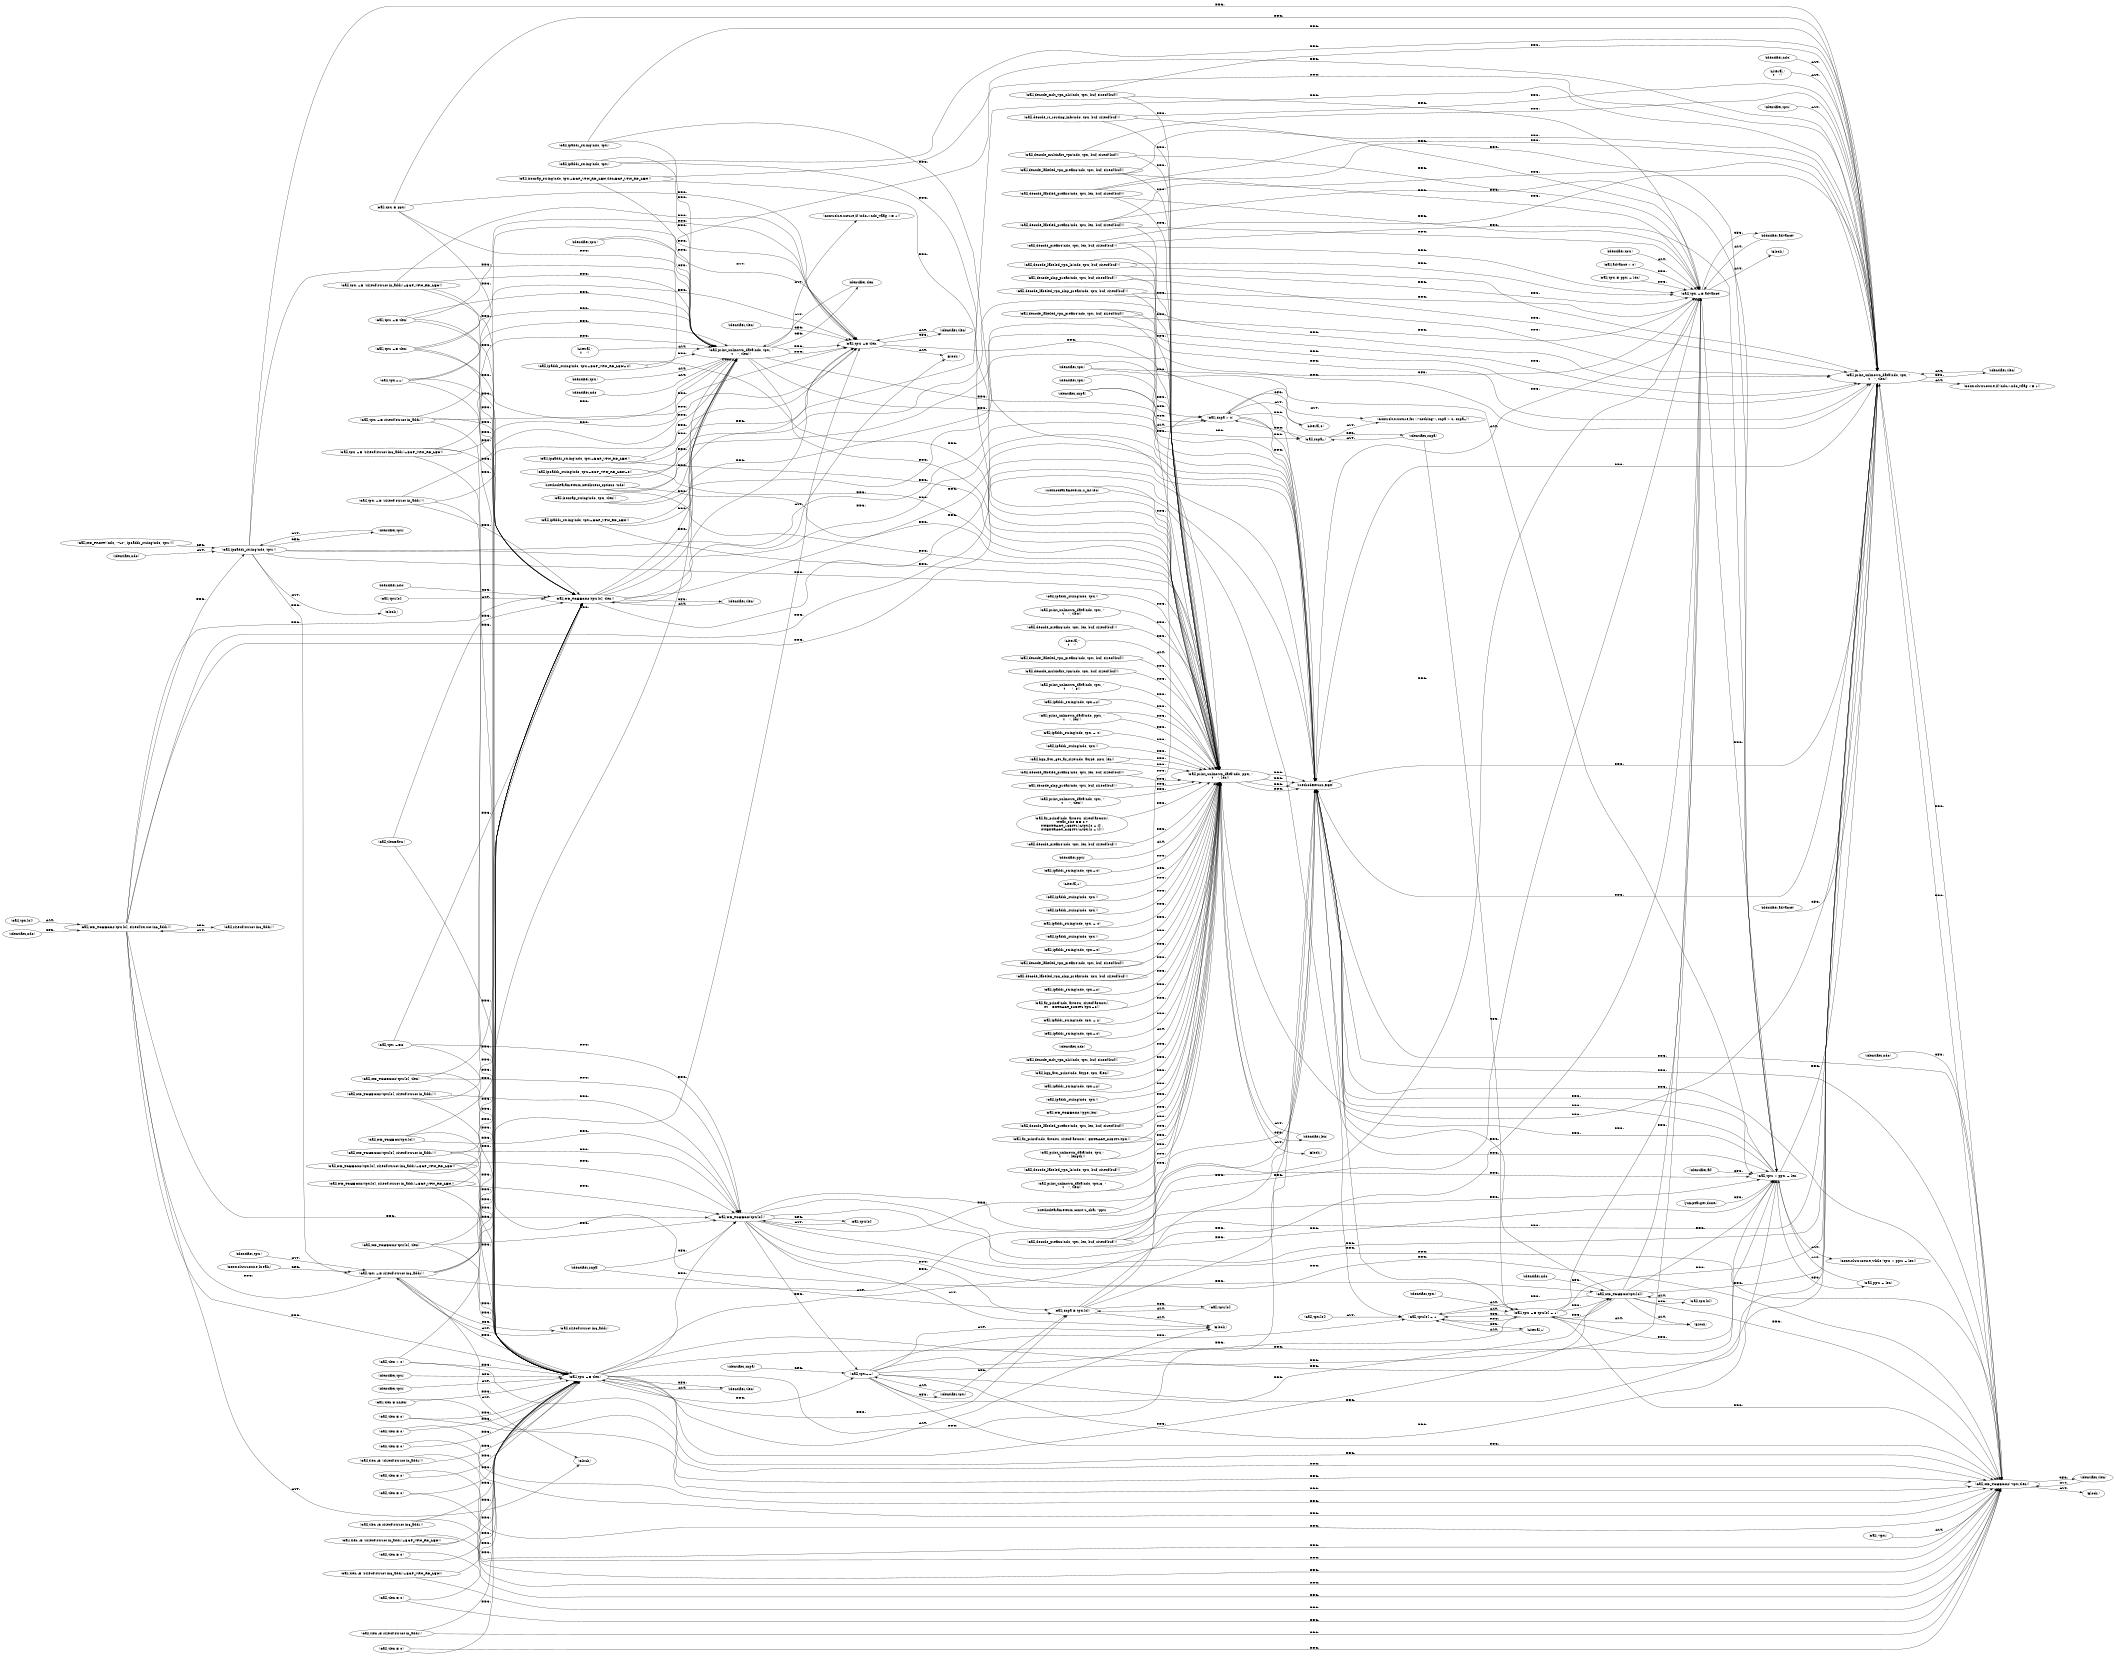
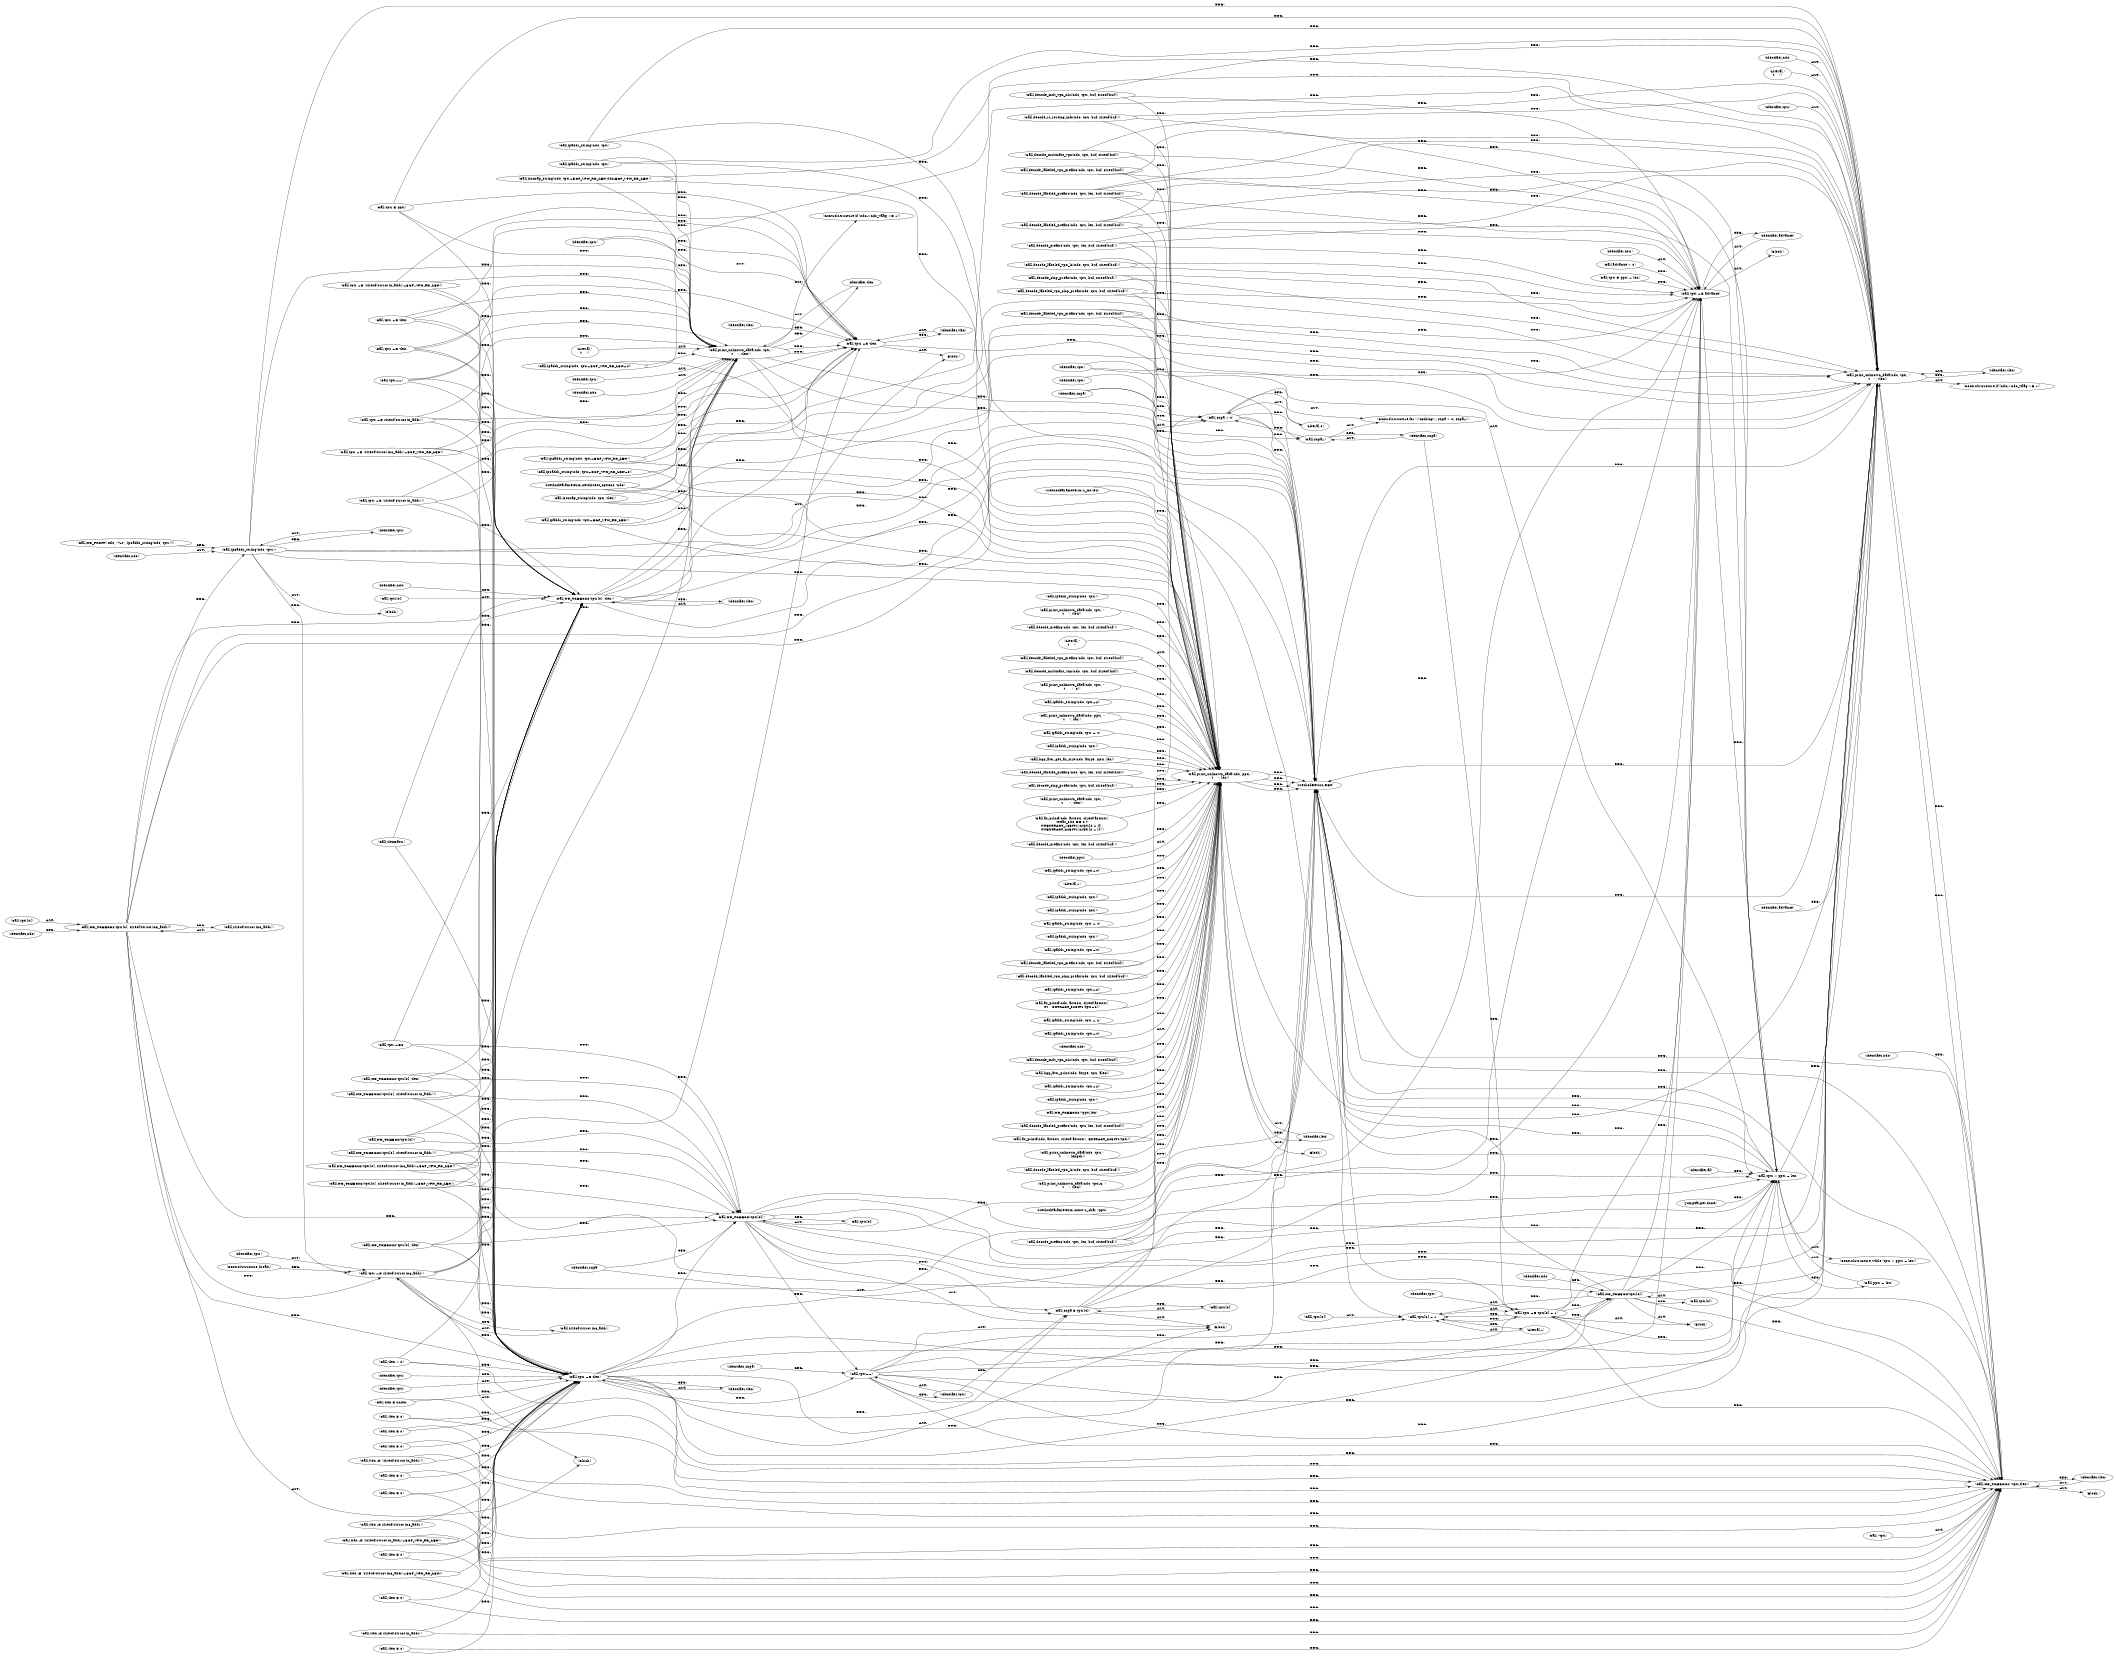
edge "(Call,tptr += advance)" -> "(MethodReturn,RET)": removed, label "DDG:"
